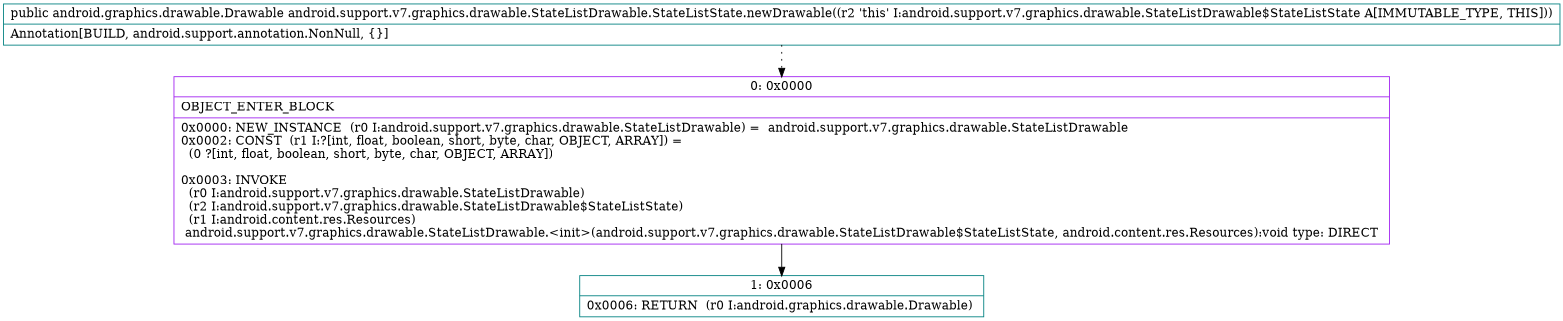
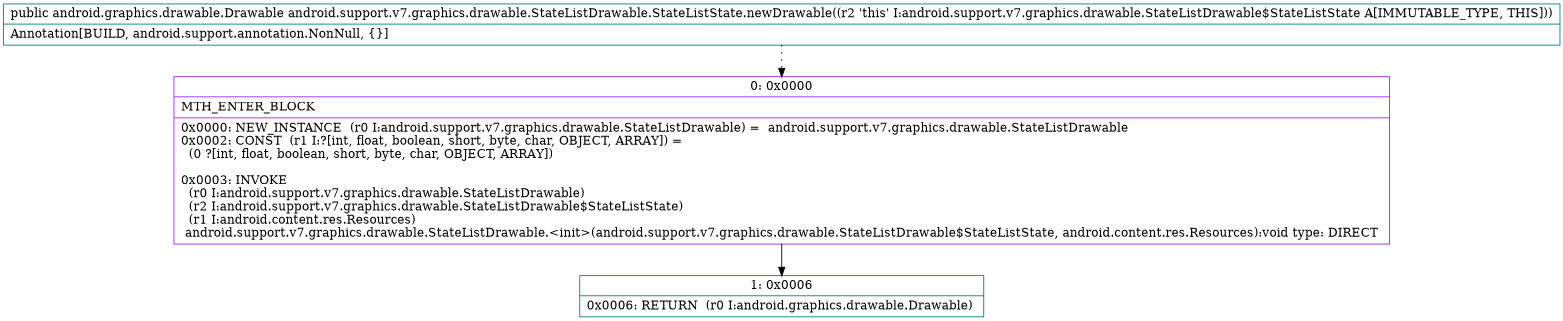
node "0: 0x0000": text "OBJECT_ENTER_BLOCK" -> "MTH_ENTER_BLOCK"
